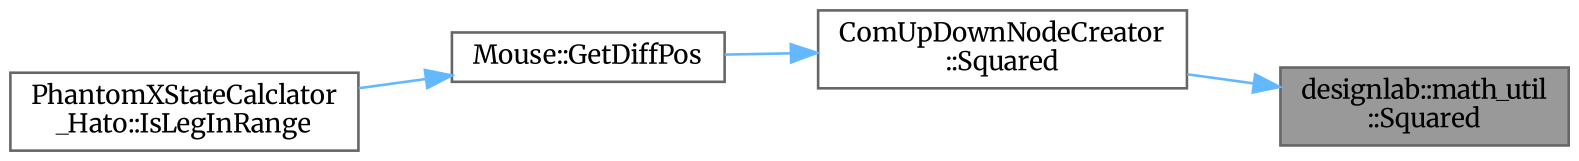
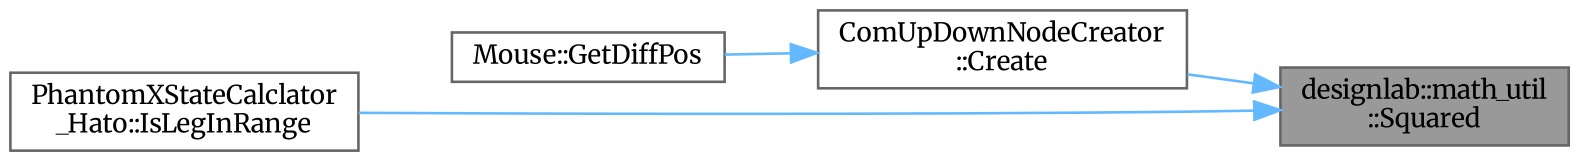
node "ComUpDownNodeCreator ::Squared": label "ComUpDownNodeCreator ::Squared" -> "ComUpDownNodeCreator ::Create"
edge "PhantomXStateCalclator _Hato::IsLegInRange" -> "Mouse::GetDiffPos": now "PhantomXStateCalclator _Hato::IsLegInRange" -> "designlab::math_util ::Squared"
